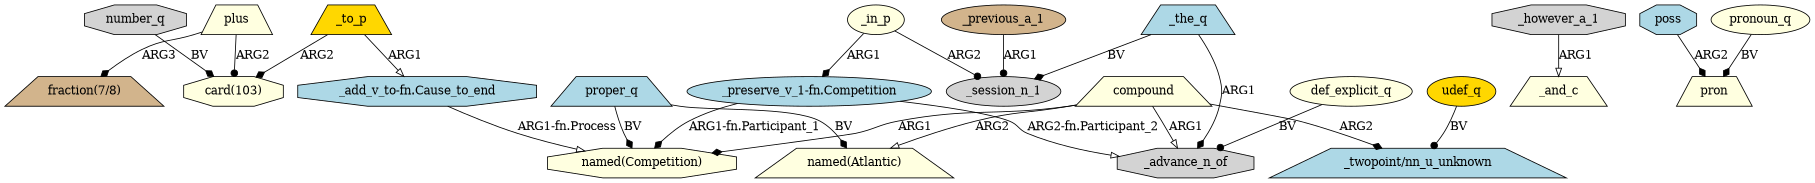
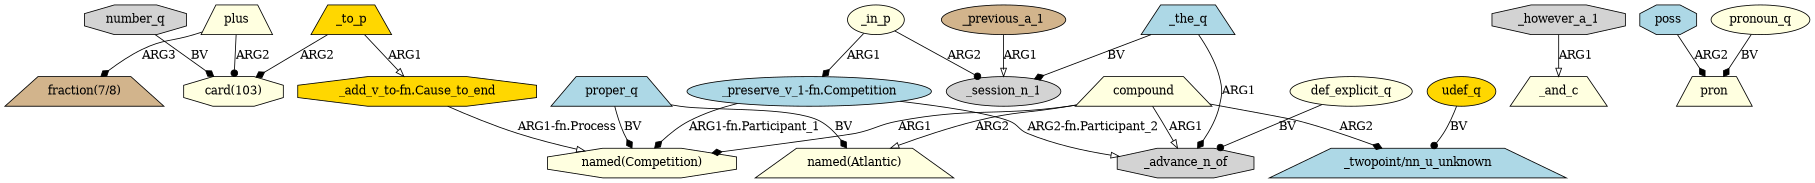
edge "_previous_a_1" -> "_session_n_1": arrowhead dot -> onormal
node "_add_v_to-fn.Cause_to_end": fillcolor lightblue -> gold
